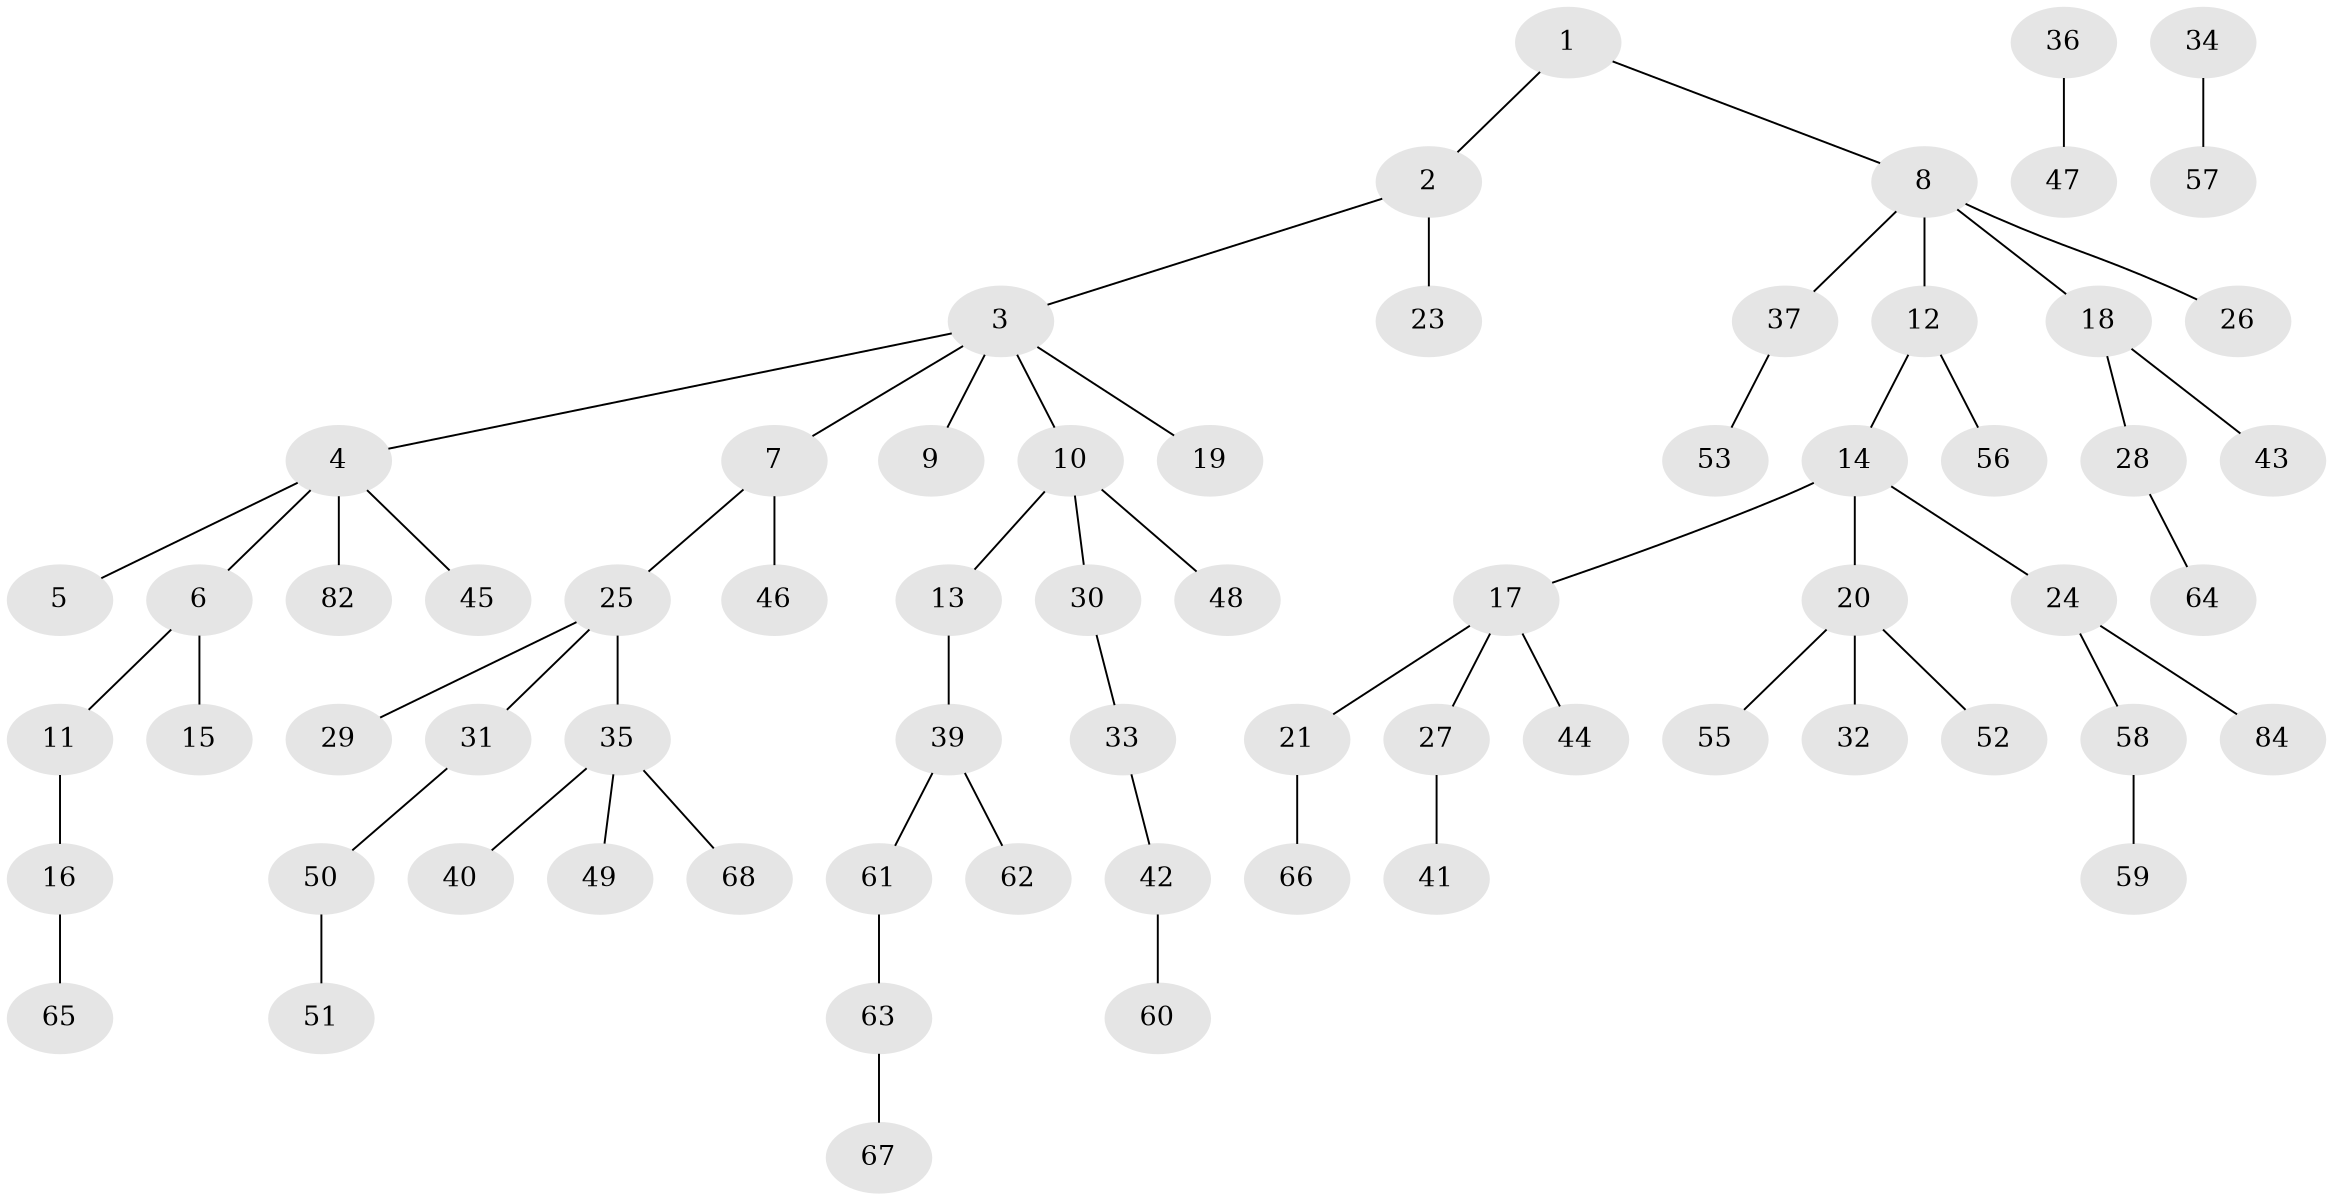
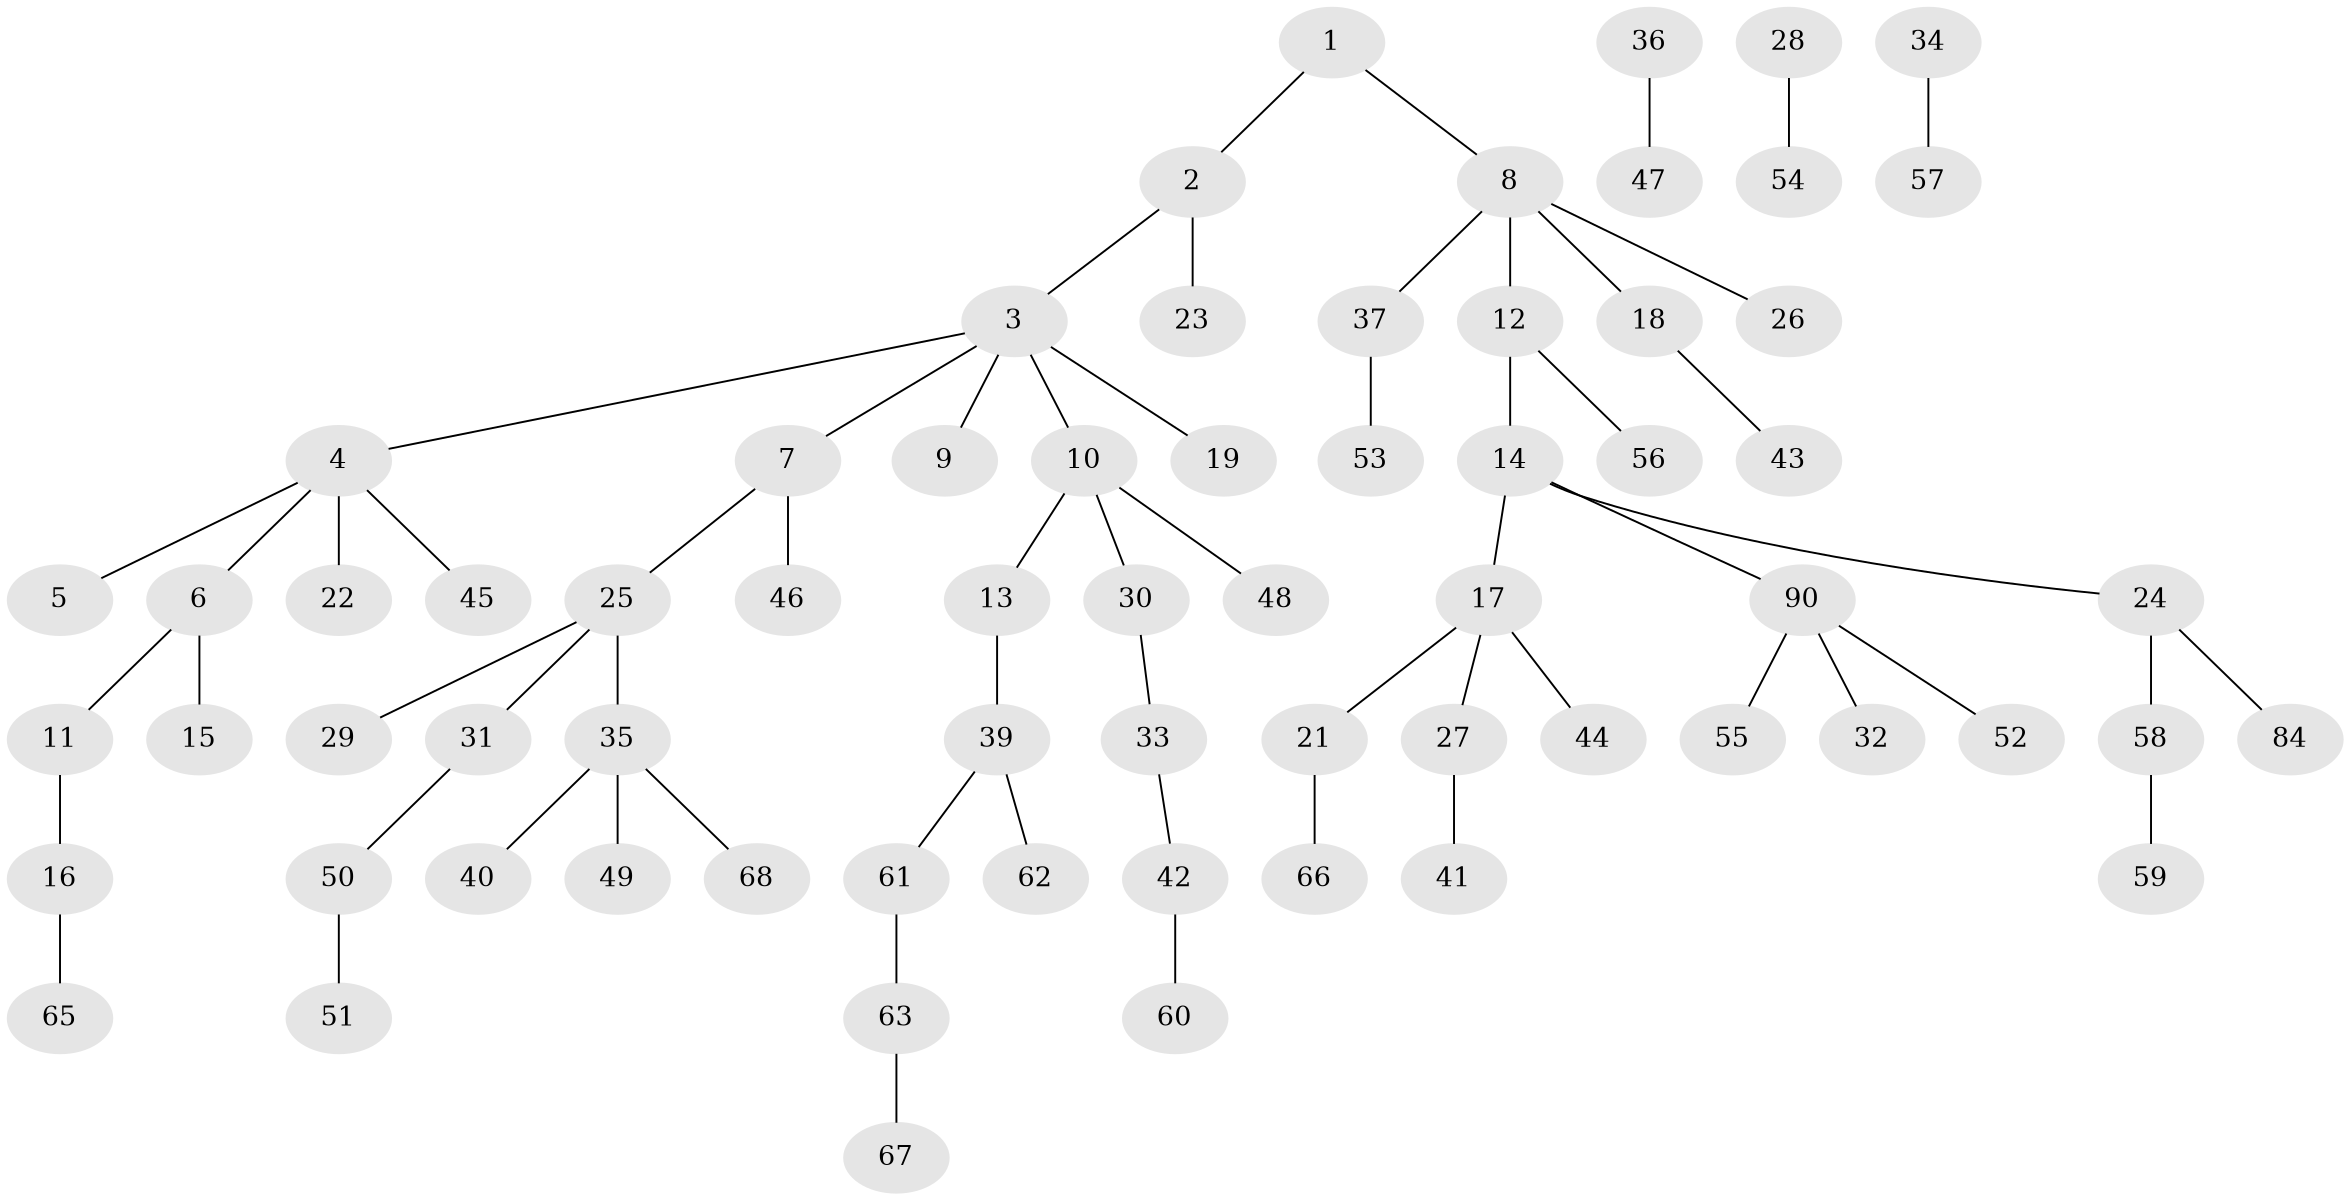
edge "18" -- "28": removed
node "82": label "82" -> "22"
node "20": label "20" -> "90"
node "64": label "64" -> "54"
